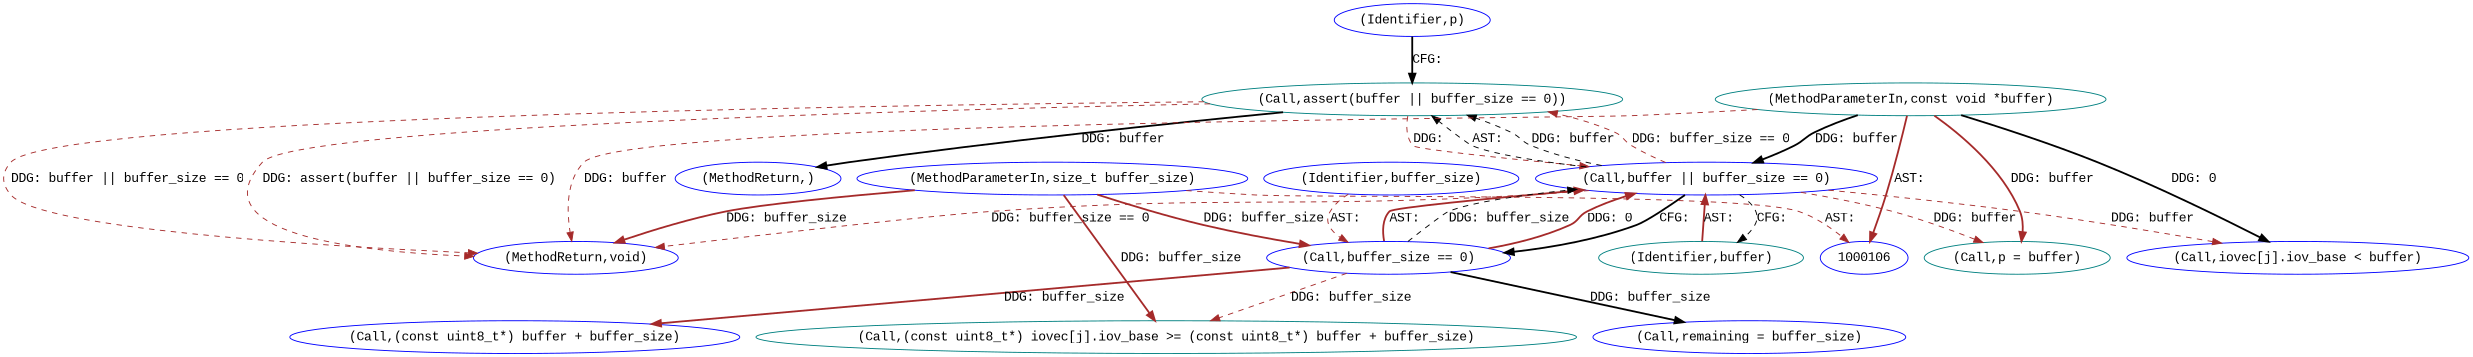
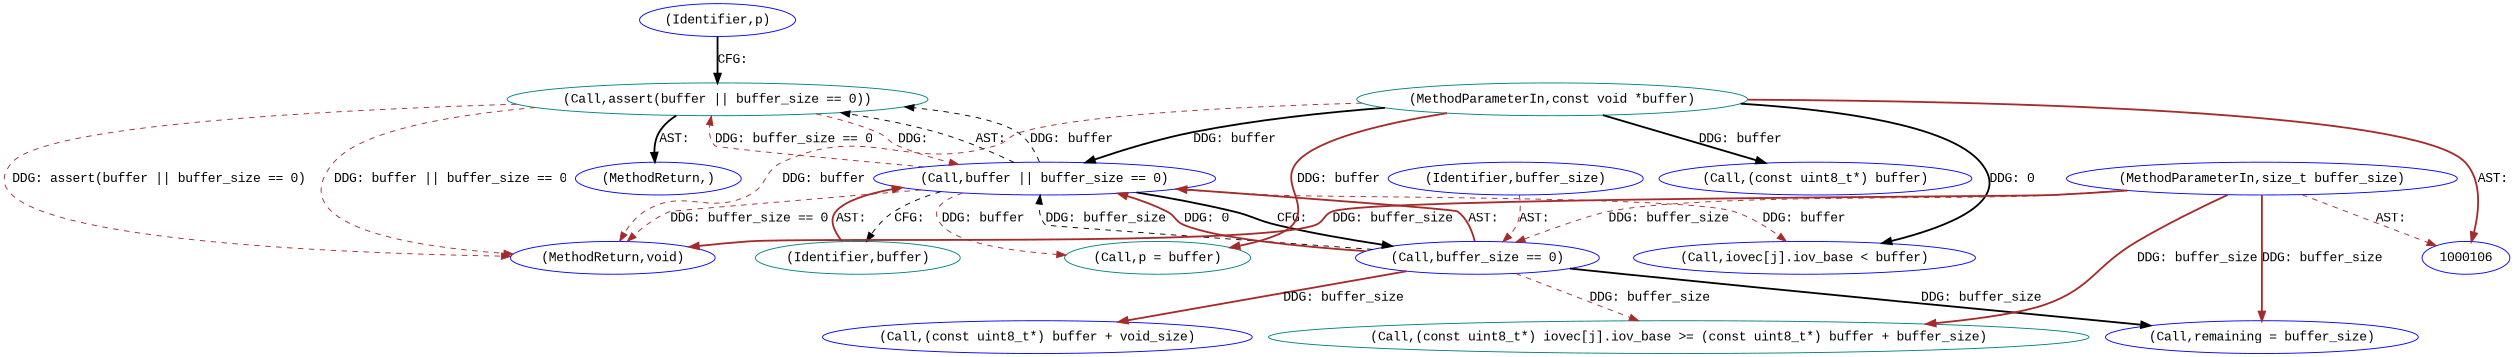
edge "(Call,assert(buffer || buffer_size == 0))" -> "(MethodReturn,)": label "DDG: buffer" -> "AST: "
node "(Call,(const uint8_t*) buffer)": added
edge "(MethodParameterIn,size_t buffer_size)" -> "(Call,buffer_size == 0)": style bold -> dashed
edge "(MethodParameterIn,size_t buffer_size)" -> "(Call,remaining = buffer_size)": added, label "DDG: buffer_size"
node "(Call,(const uint8_t*) buffer + buffer_size)": label "(Call,(const uint8_t*) buffer + buffer_size)" -> "(Call,(const uint8_t*) buffer + void_size)"
